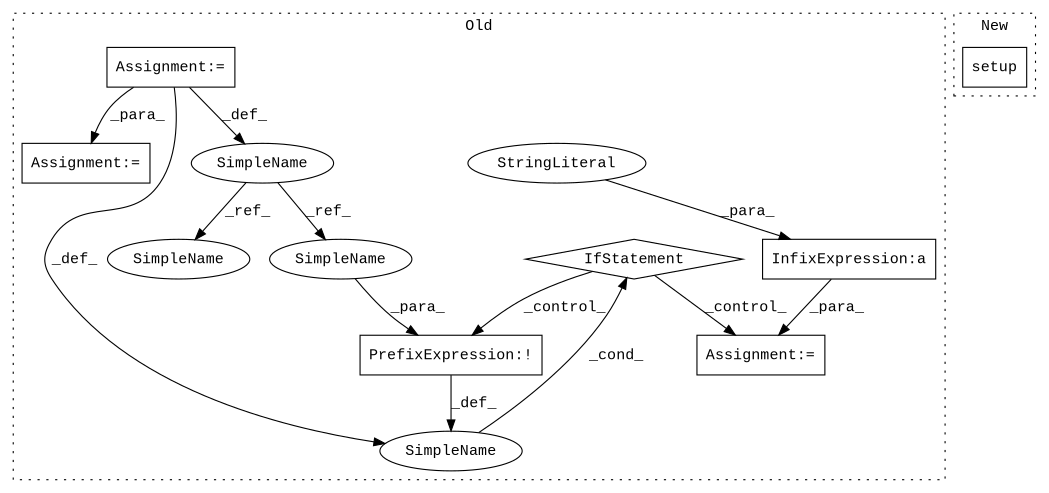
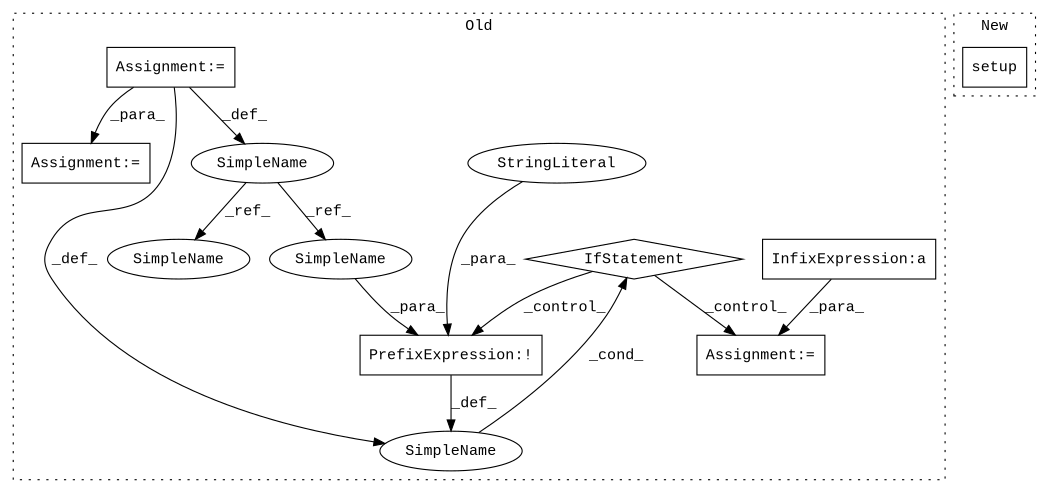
edge "StringLiteral" -> "InfixExpression:a": now "StringLiteral" -> "PrefixExpression:!"
